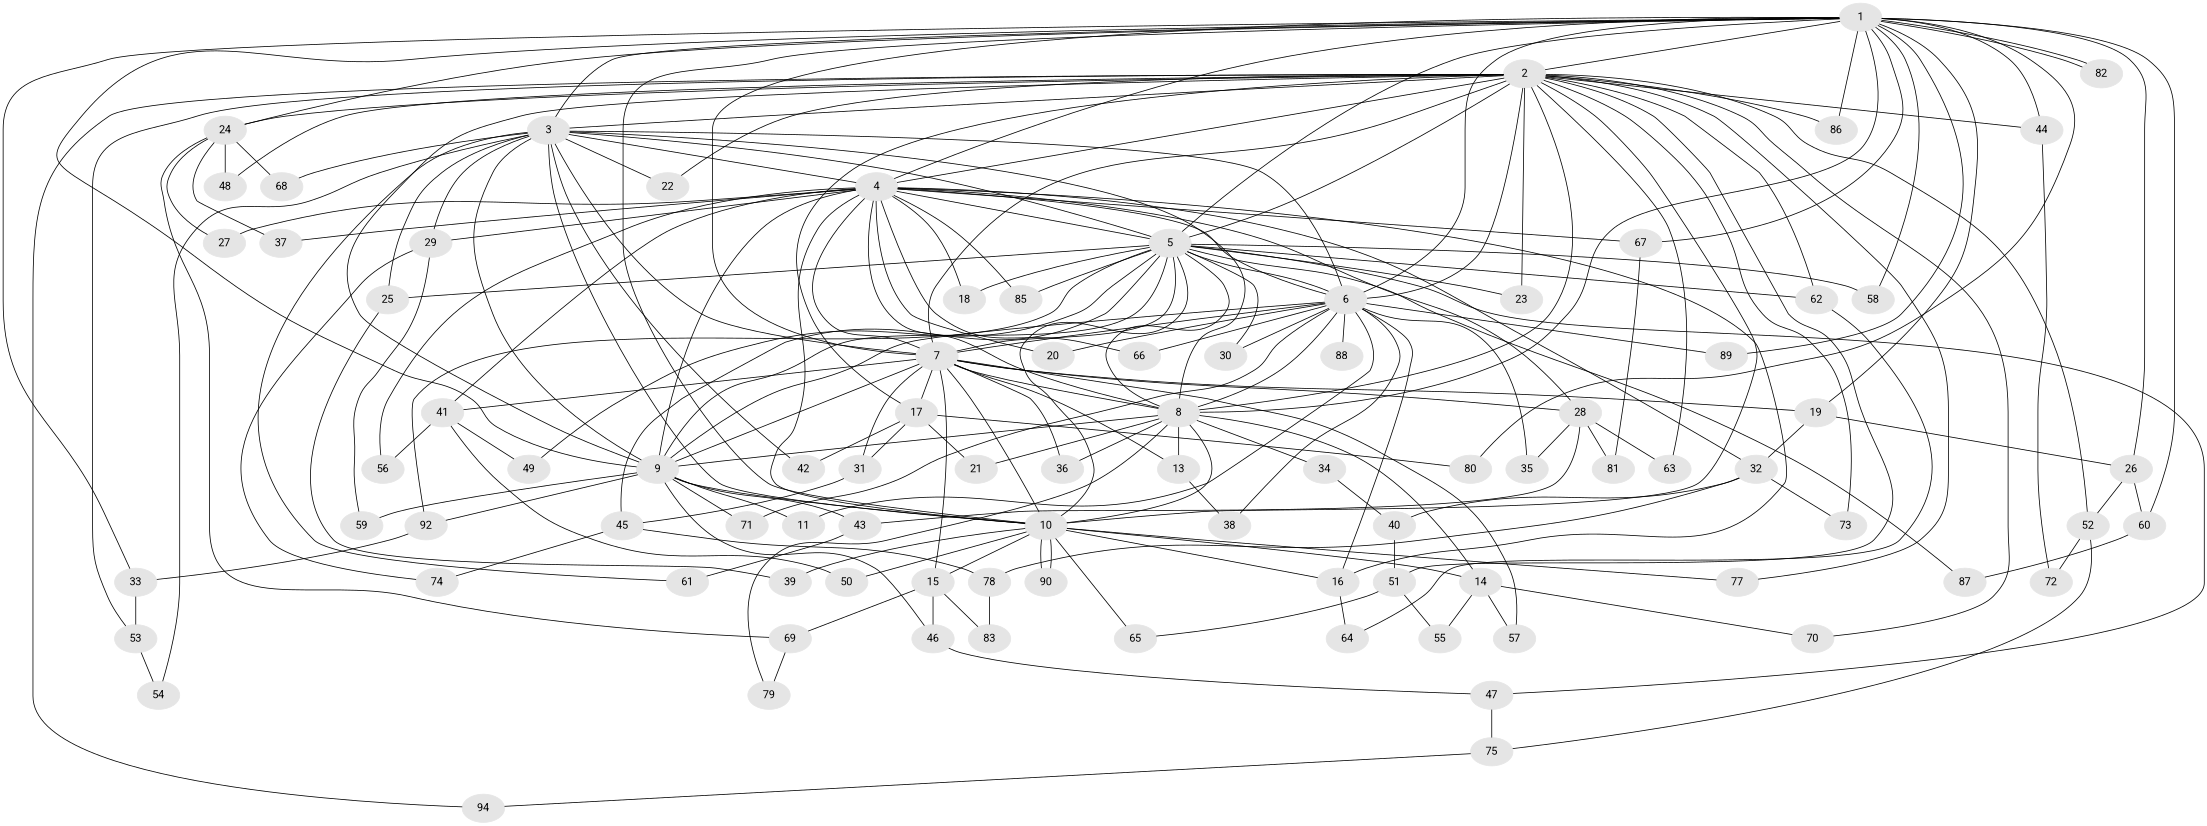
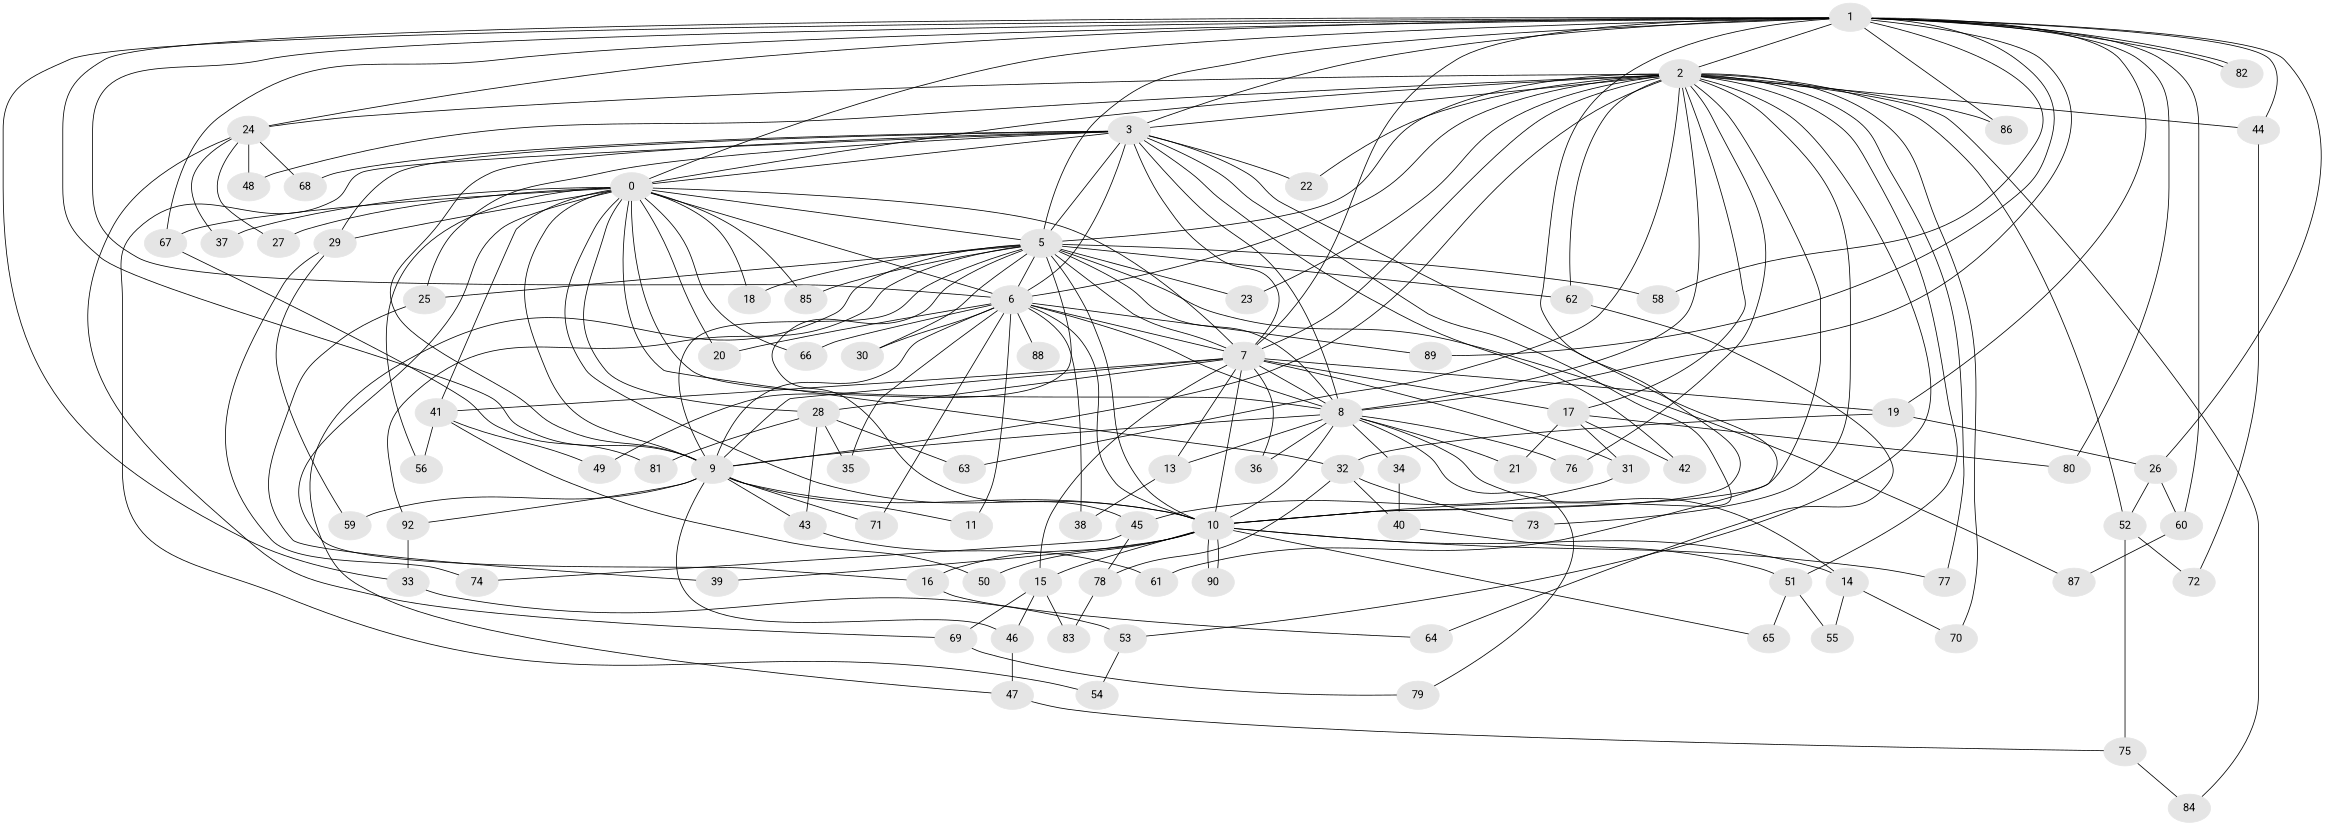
node "4": label "4" -> "0"
edge "6" -- "16": now "6" -- "10"
node "76": added
node "57": removed
node "94": label "94" -> "84"
